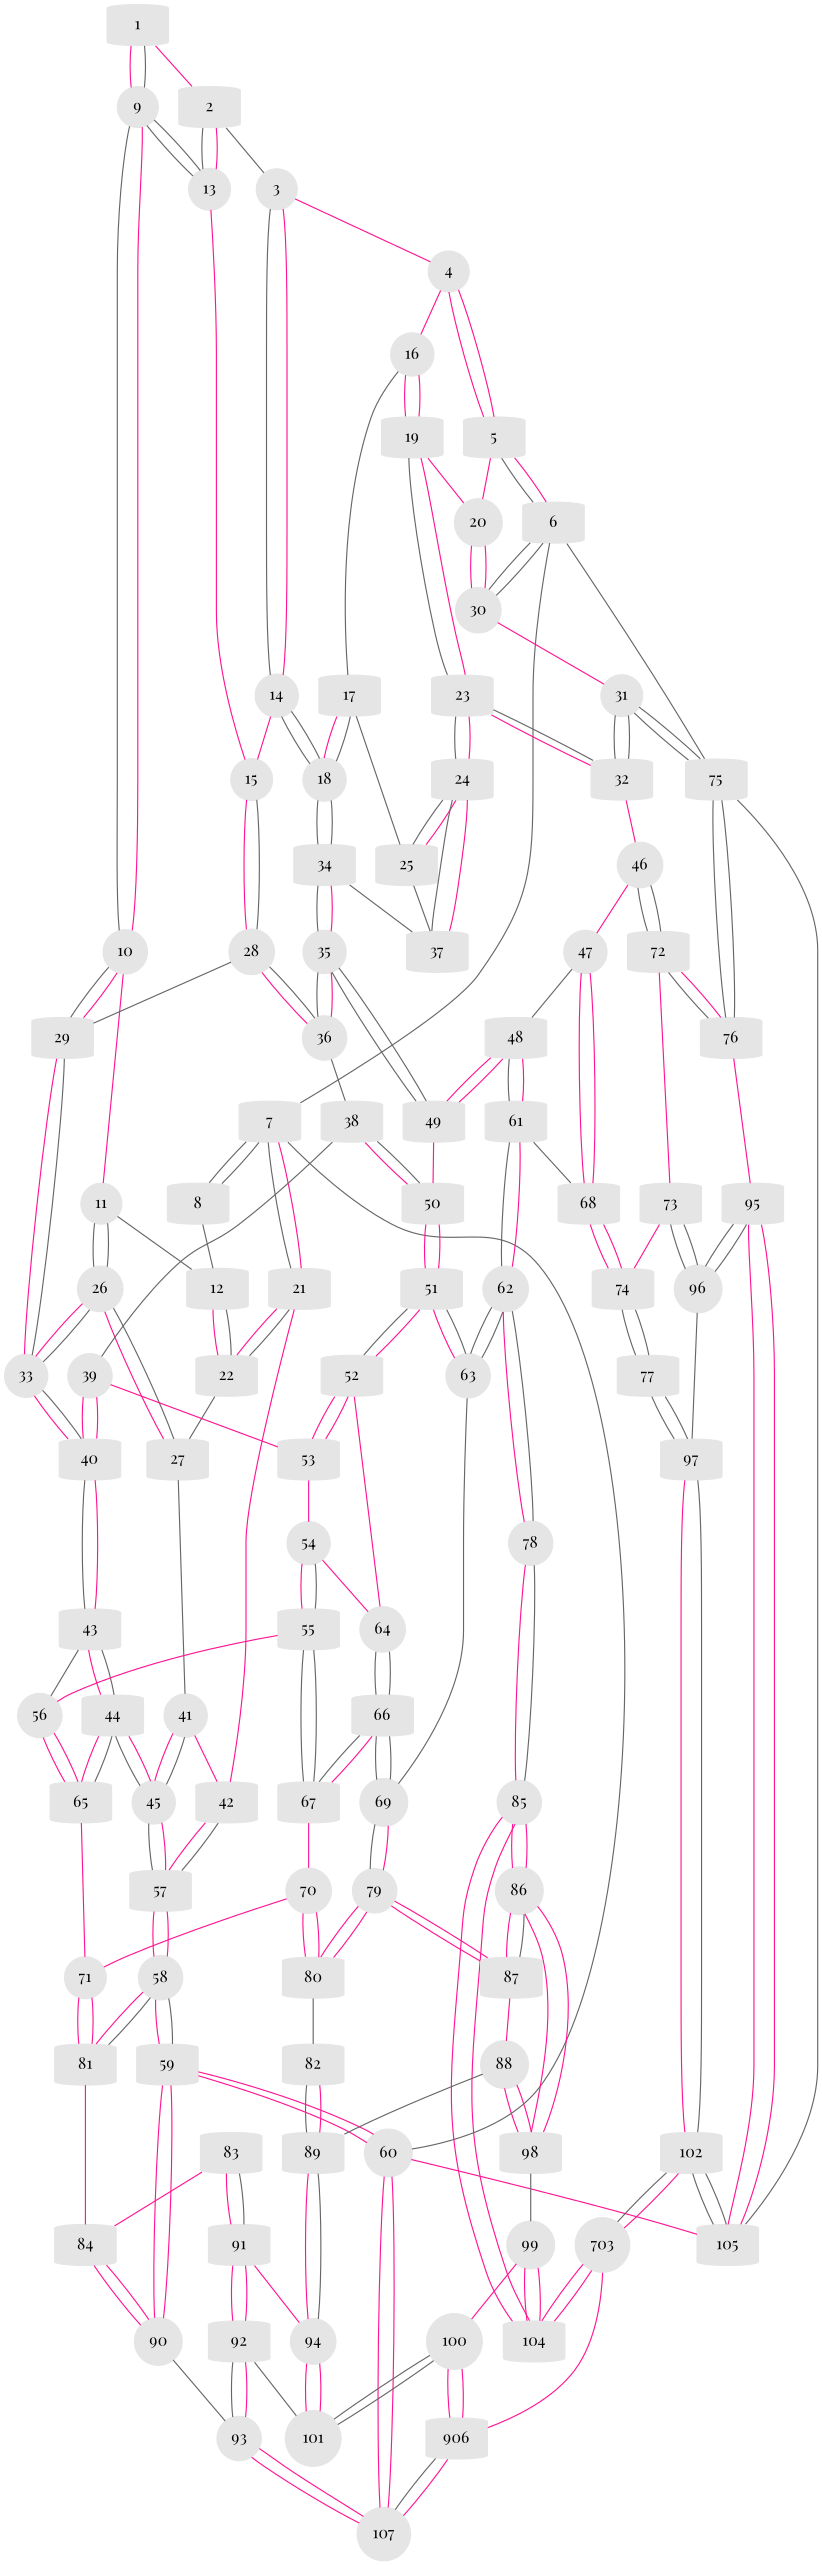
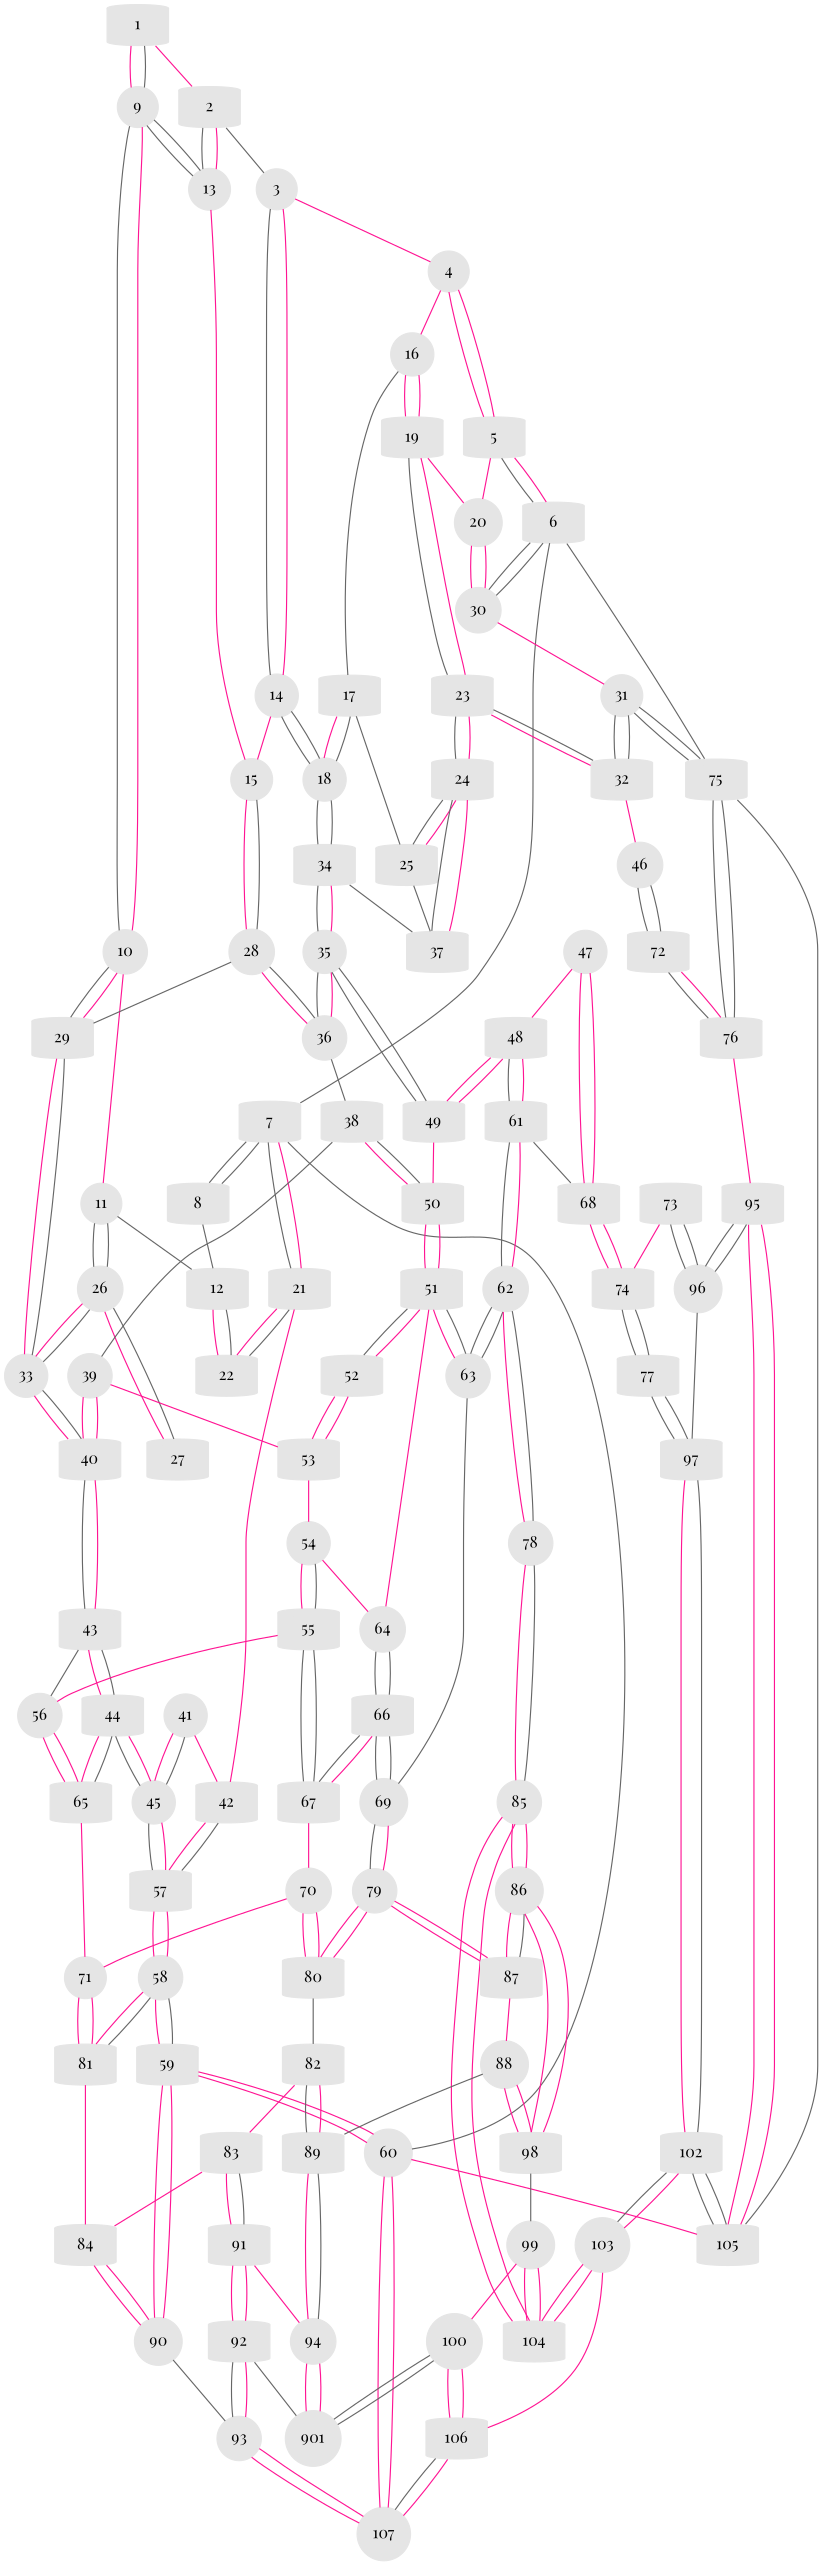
edge "46" -- "47": removed
edge "47" -- "48": color gray40 -> deeppink
edge "72" -- "73": removed
edge "22" -- "27": removed
edge "52" -- "64": now "51" -- "64"
edge "27" -- "41": removed
edge "82" -- "83": added
node "703": label "703" -> "103"
node "101": label "101" -> "901"
node "906": label "906" -> "106"
